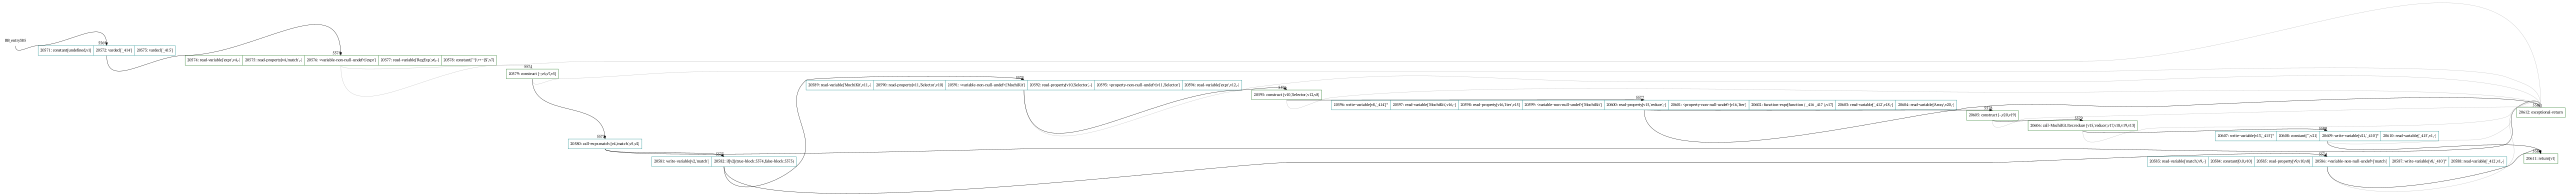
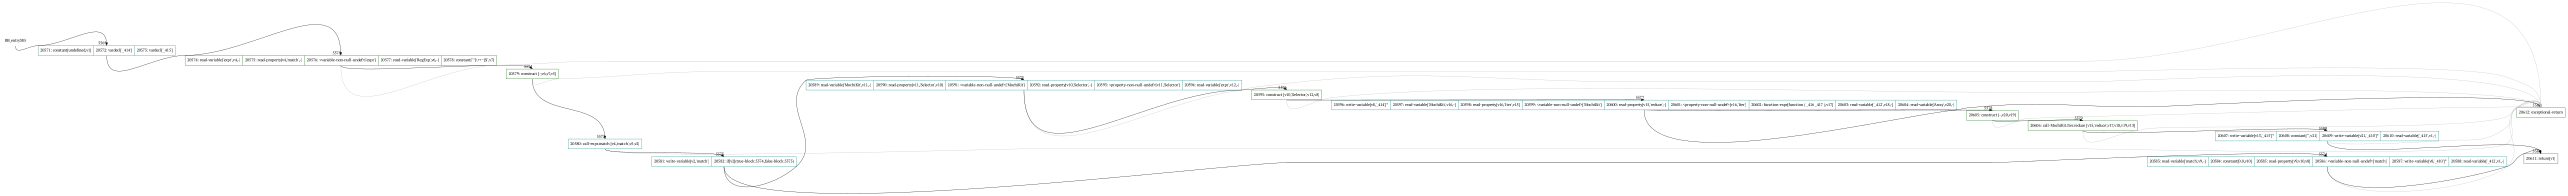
edge "20574: read-variable['expr',v4,-]" -> "20579: construct [-,v6,v7,v5]": color gray -> black
edge "20580: call-expr.match [v4,'match',v5,v2]" -> "20612: exceptional-return": color black -> gray
